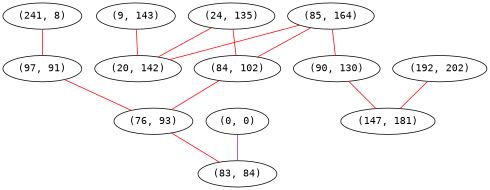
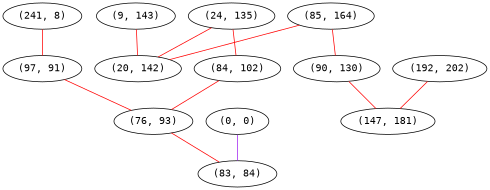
edge "(85, 164)" -- "(84, 102)": removed
